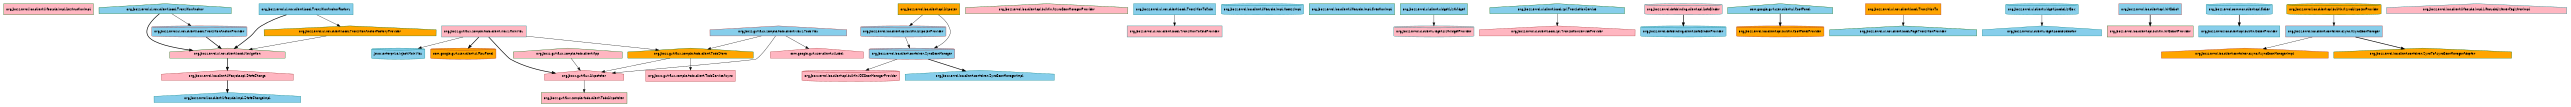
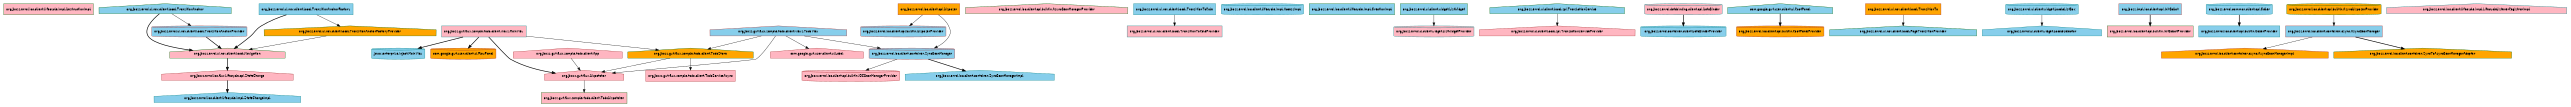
node "org.jboss.errai.ioc.client.api.Disposer": color darkgreen -> brown
node "org.jboss.errai.ioc.client.api.InitBallot": label "org.jboss.errai.ioc.client.api.InitBallot" -> "org.jboss.impl.ioc.client.api.InitBallot"
node "org.jboss.errai.databinding.client.DataBinderProvider": label "org.jboss.errai.databinding.client.DataBinderProvider" -> "org.jboss.errai.container.client.DataBinderProvider"
edge "org.jboss.errai.ioc.client.api.builtin.DisposerProvider" -> "org.jboss.errai.ioc.client.container.SyncBeanManager": now "org.jboss.gwt.flux.sample.todo.client.views.TodoView" -> "org.jboss.errai.ioc.client.container.SyncBeanManager"
edge "org.jboss.gwt.flux.sample.todo.client.views.MainView" -> "javax.enterprise.inject.MainView": style solid -> bold
node "org.jboss.gwt.flux.sample.todo.client.App": color darkgreen -> brown
node "org.jboss.errai.ioc.client.lifecycle.api.StateChange": label "org.jboss.errai.ioc.client.lifecycle.api.StateChange" -> "org.jboss.errai.ioc.flux.lifecycle.api.StateChange"
